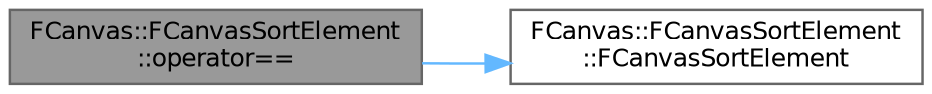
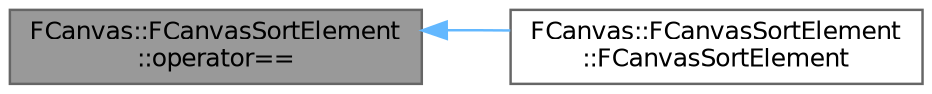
edge "FCanvas::FCanvasSortElement ::operator==" -> "FCanvas::FCanvasSortElement ::FCanvasSortElement": reversed
